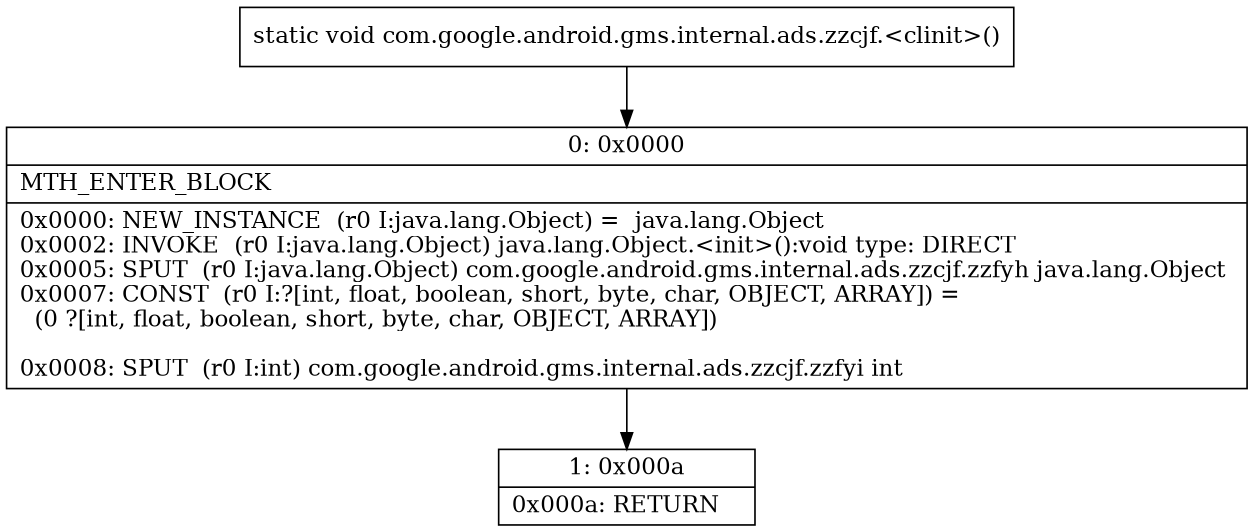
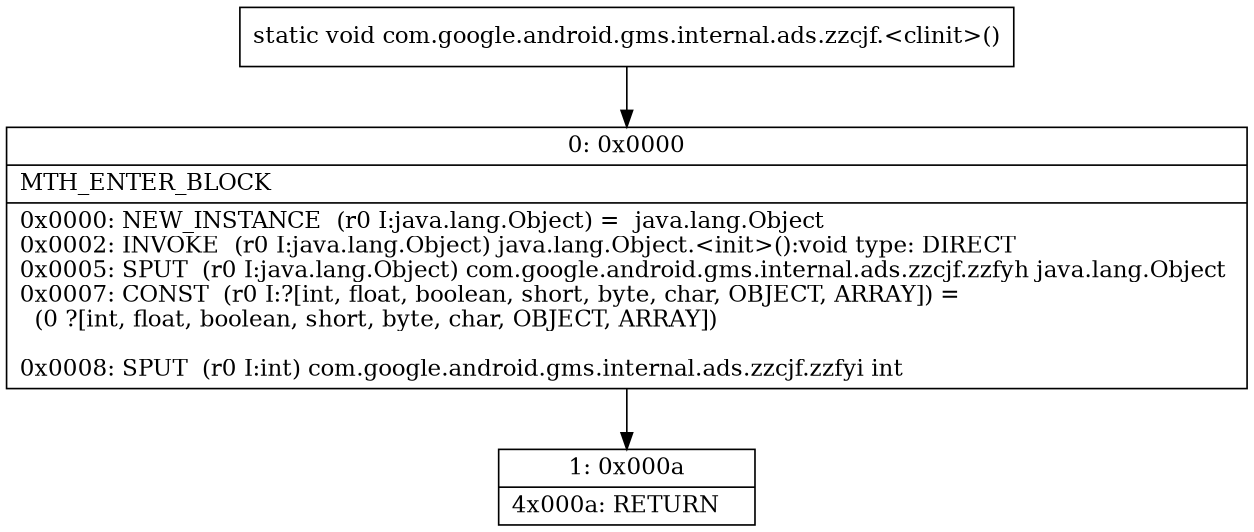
node "1: 0x000a": text "0x000a: RETURN" -> "4x000a: RETURN"
